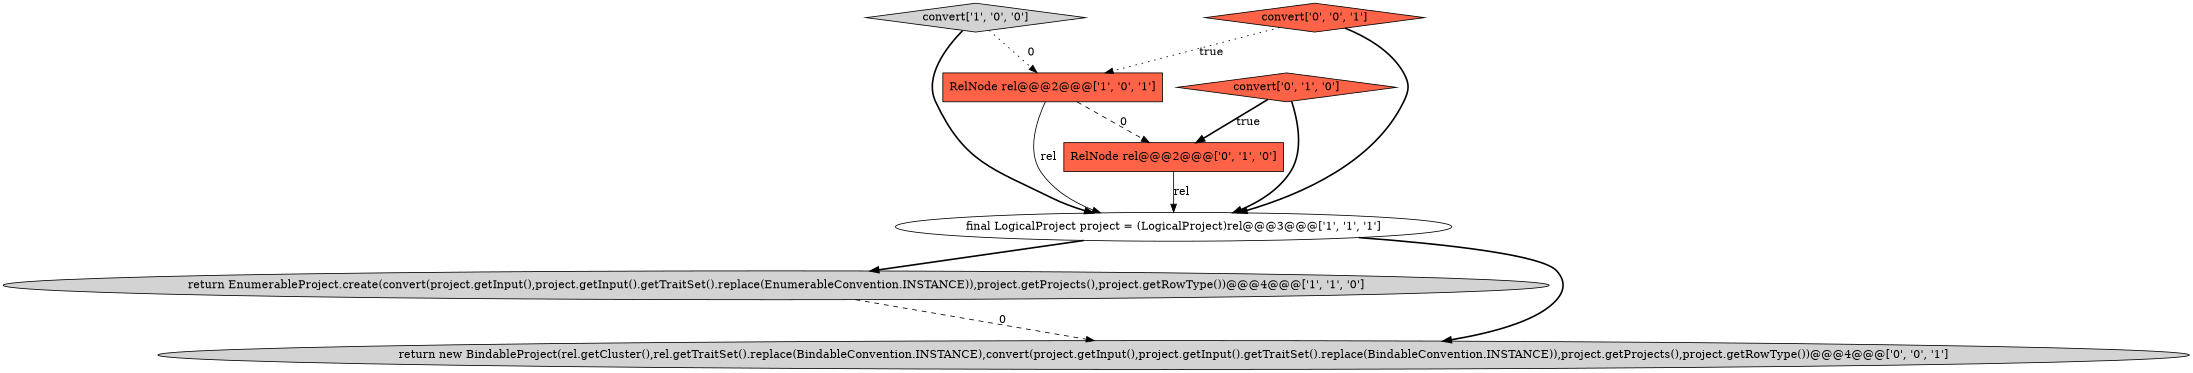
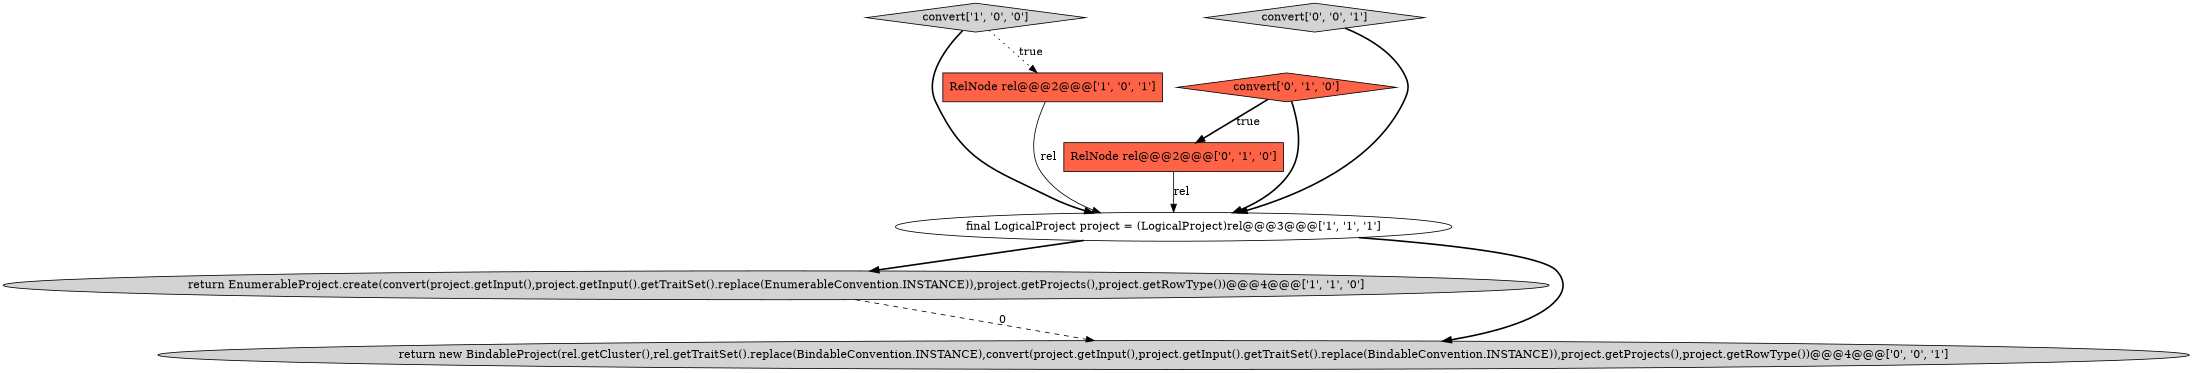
node "convert['0', '0', '1']": fillcolor tomato -> lightgray
edge "convert['0', '0', '1']" -> "RelNode rel@@@2@@@['1', '0', '1']": removed, label "true"
edge "convert['1', '0', '0']" -> "RelNode rel@@@2@@@['1', '0', '1']": label "0" -> "true"
edge "RelNode rel@@@2@@@['1', '0', '1']" -> "RelNode rel@@@2@@@['0', '1', '0']": removed, label "0"
